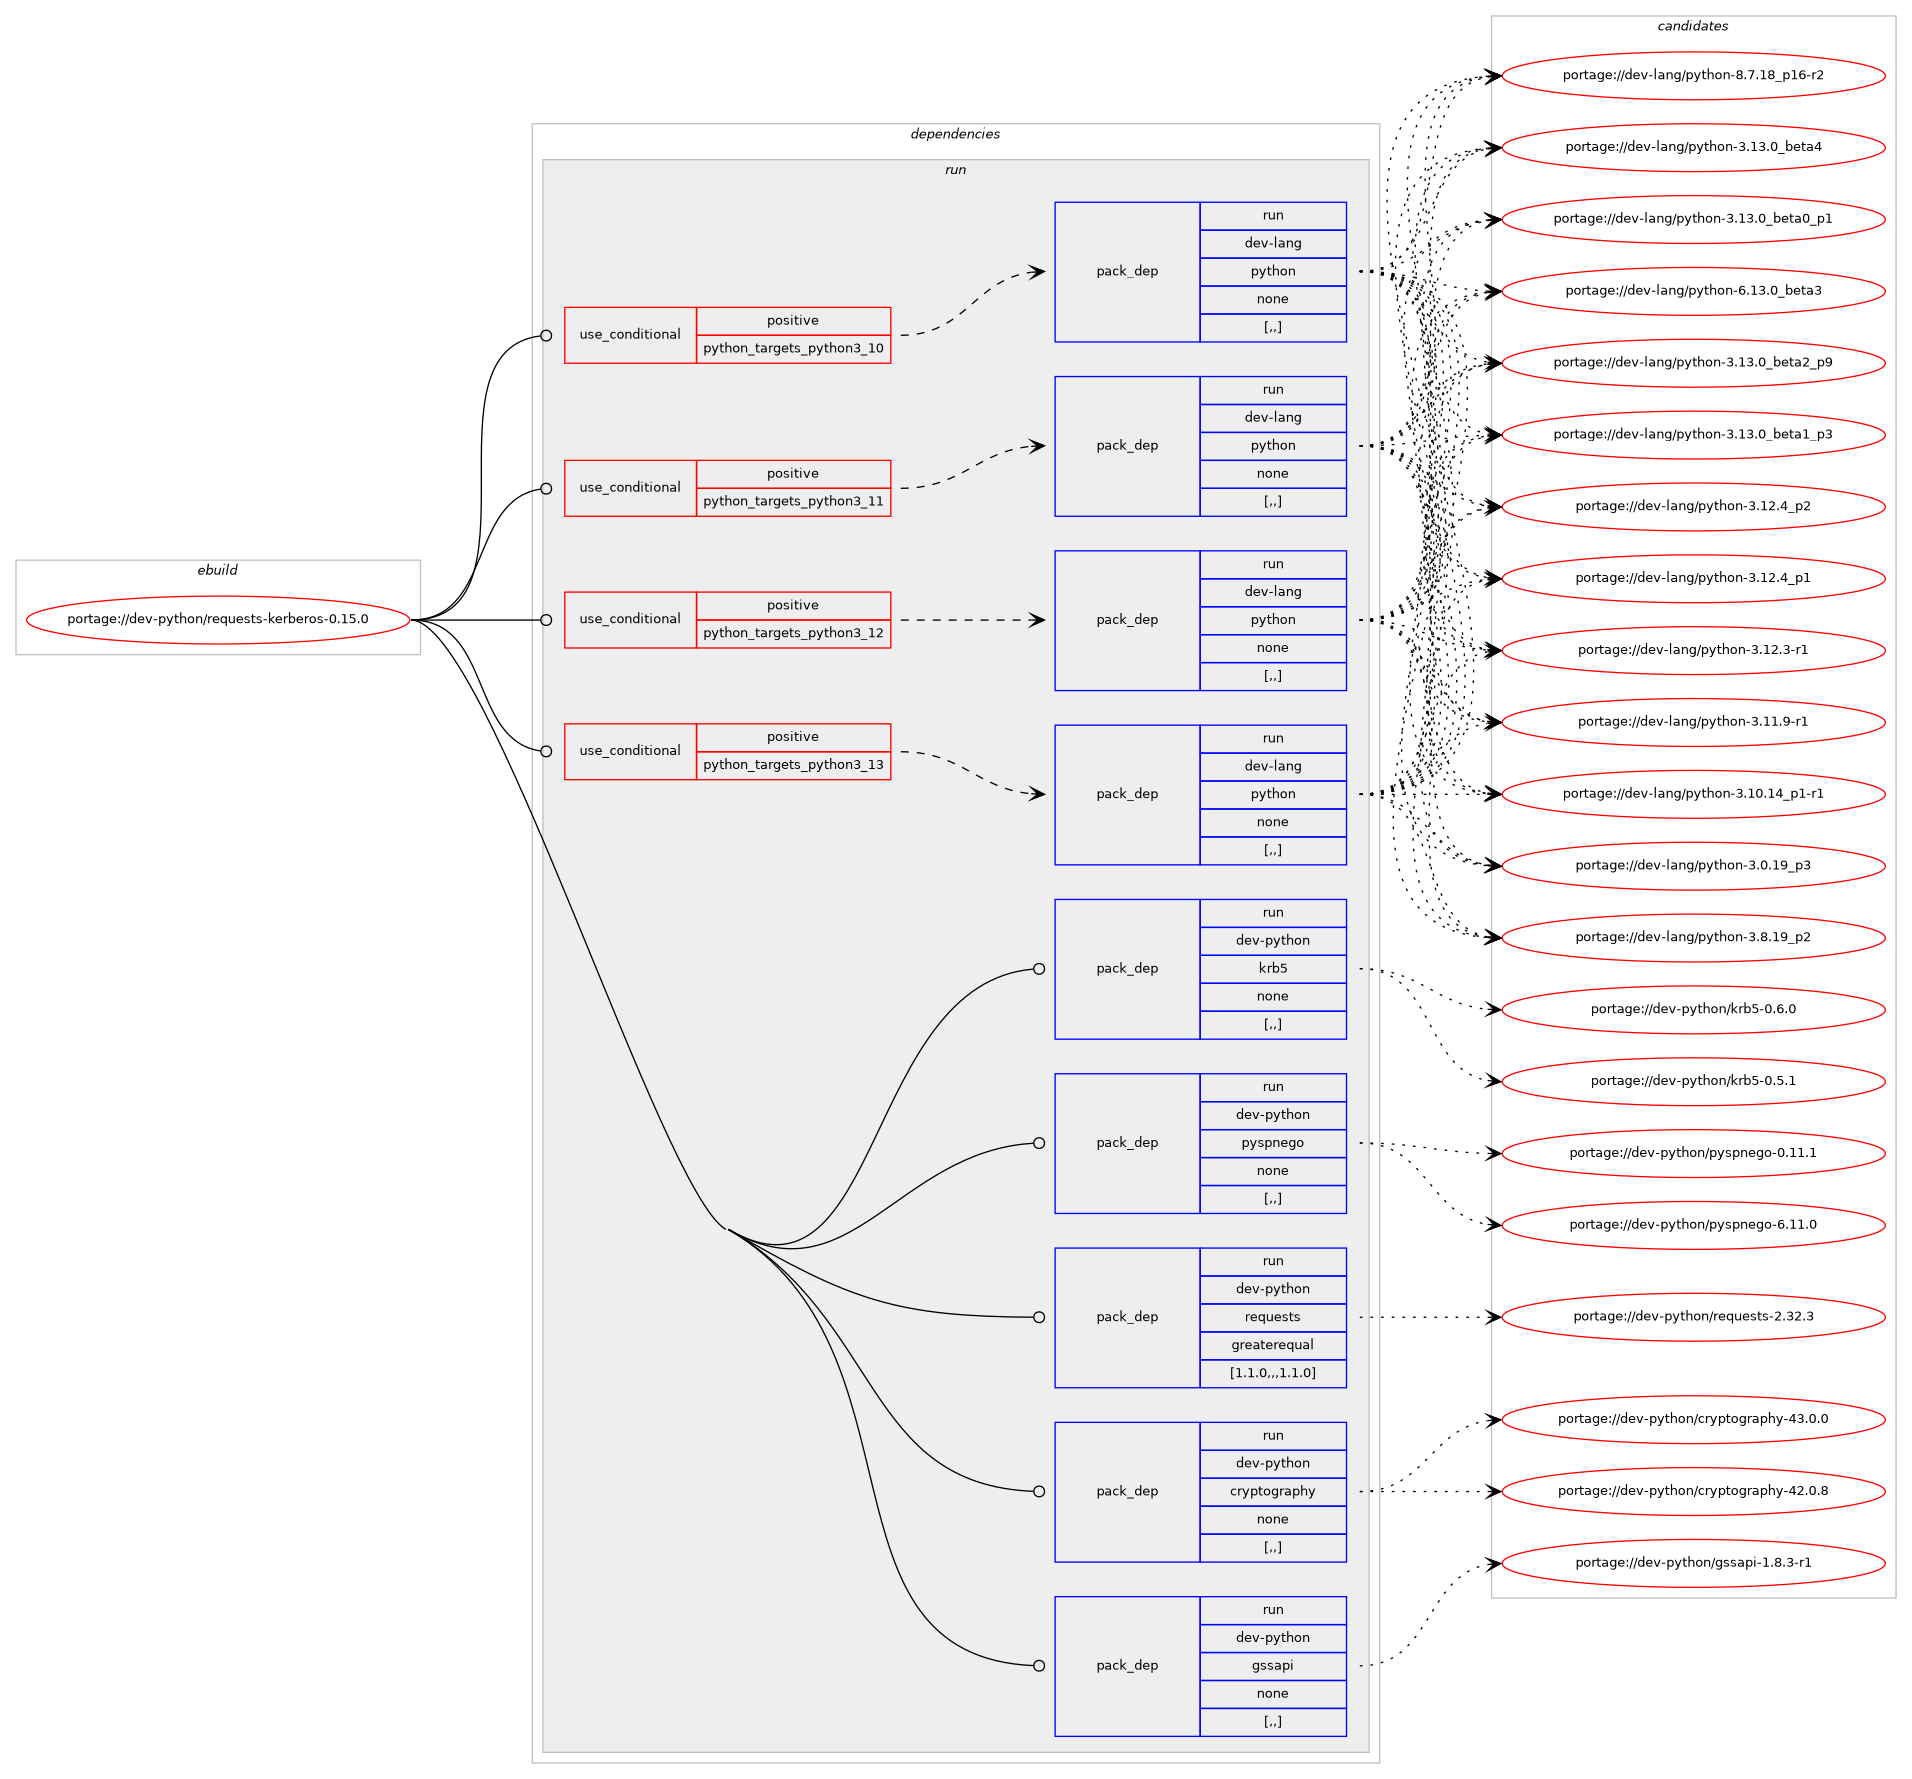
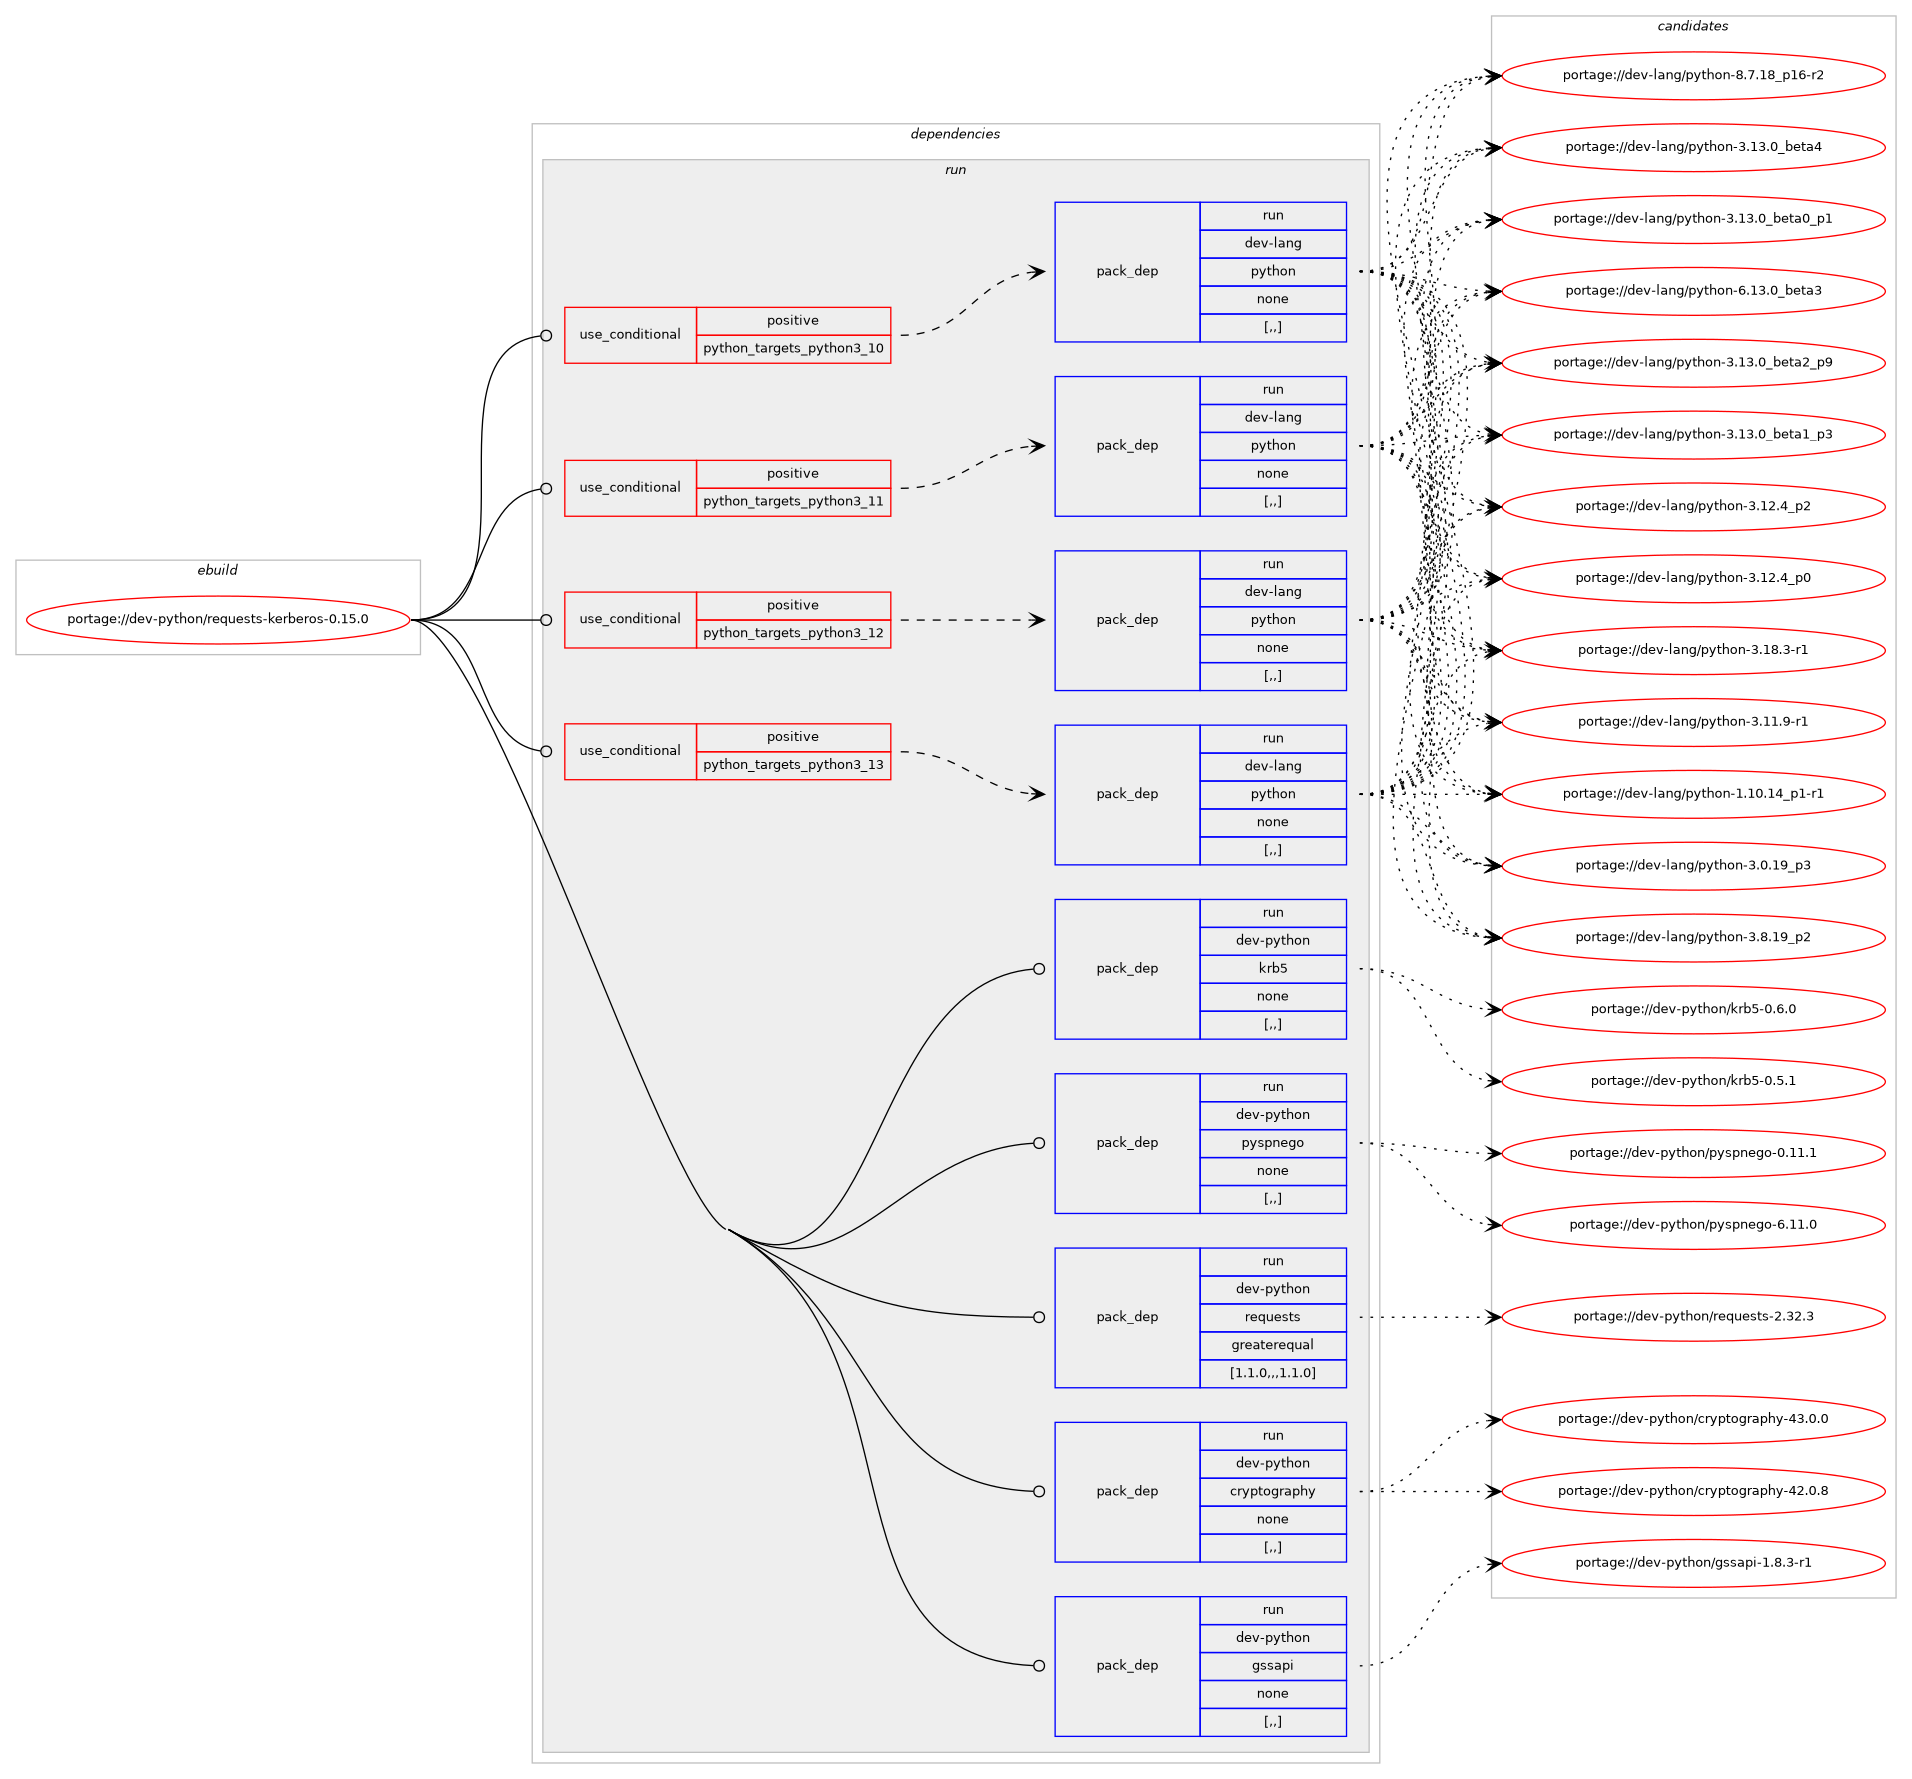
node "portage://dev-lang/python-3.12.4_p1": label "portage://dev-lang/python-3.12.4_p1" -> "portage://dev-lang/python-3.12.4_p0"
node "portage://dev-lang/python-3.12.3-r1": label "portage://dev-lang/python-3.12.3-r1" -> "portage://dev-lang/python-3.18.3-r1"
node "portage://dev-lang/python-3.10.14_p1-r1": label "portage://dev-lang/python-3.10.14_p1-r1" -> "portage://dev-lang/python-1.10.14_p1-r1"
